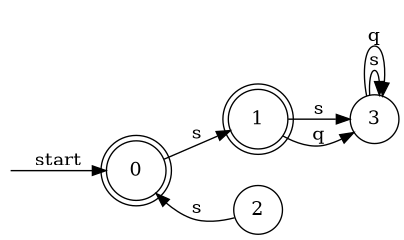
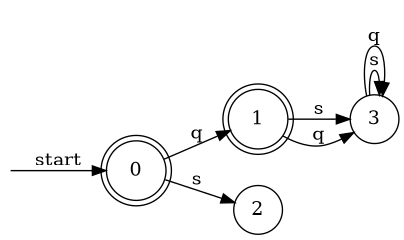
edge "0" -> "1": label "s" -> "q"
edge "2" -> "0": reversed
